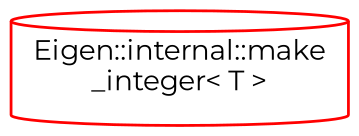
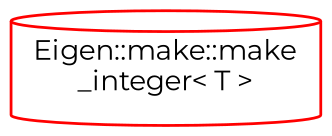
node "Eigen::internal::make _integer< T >": label "Eigen::internal::make _integer< T >" -> "Eigen::make::make _integer< T >"
